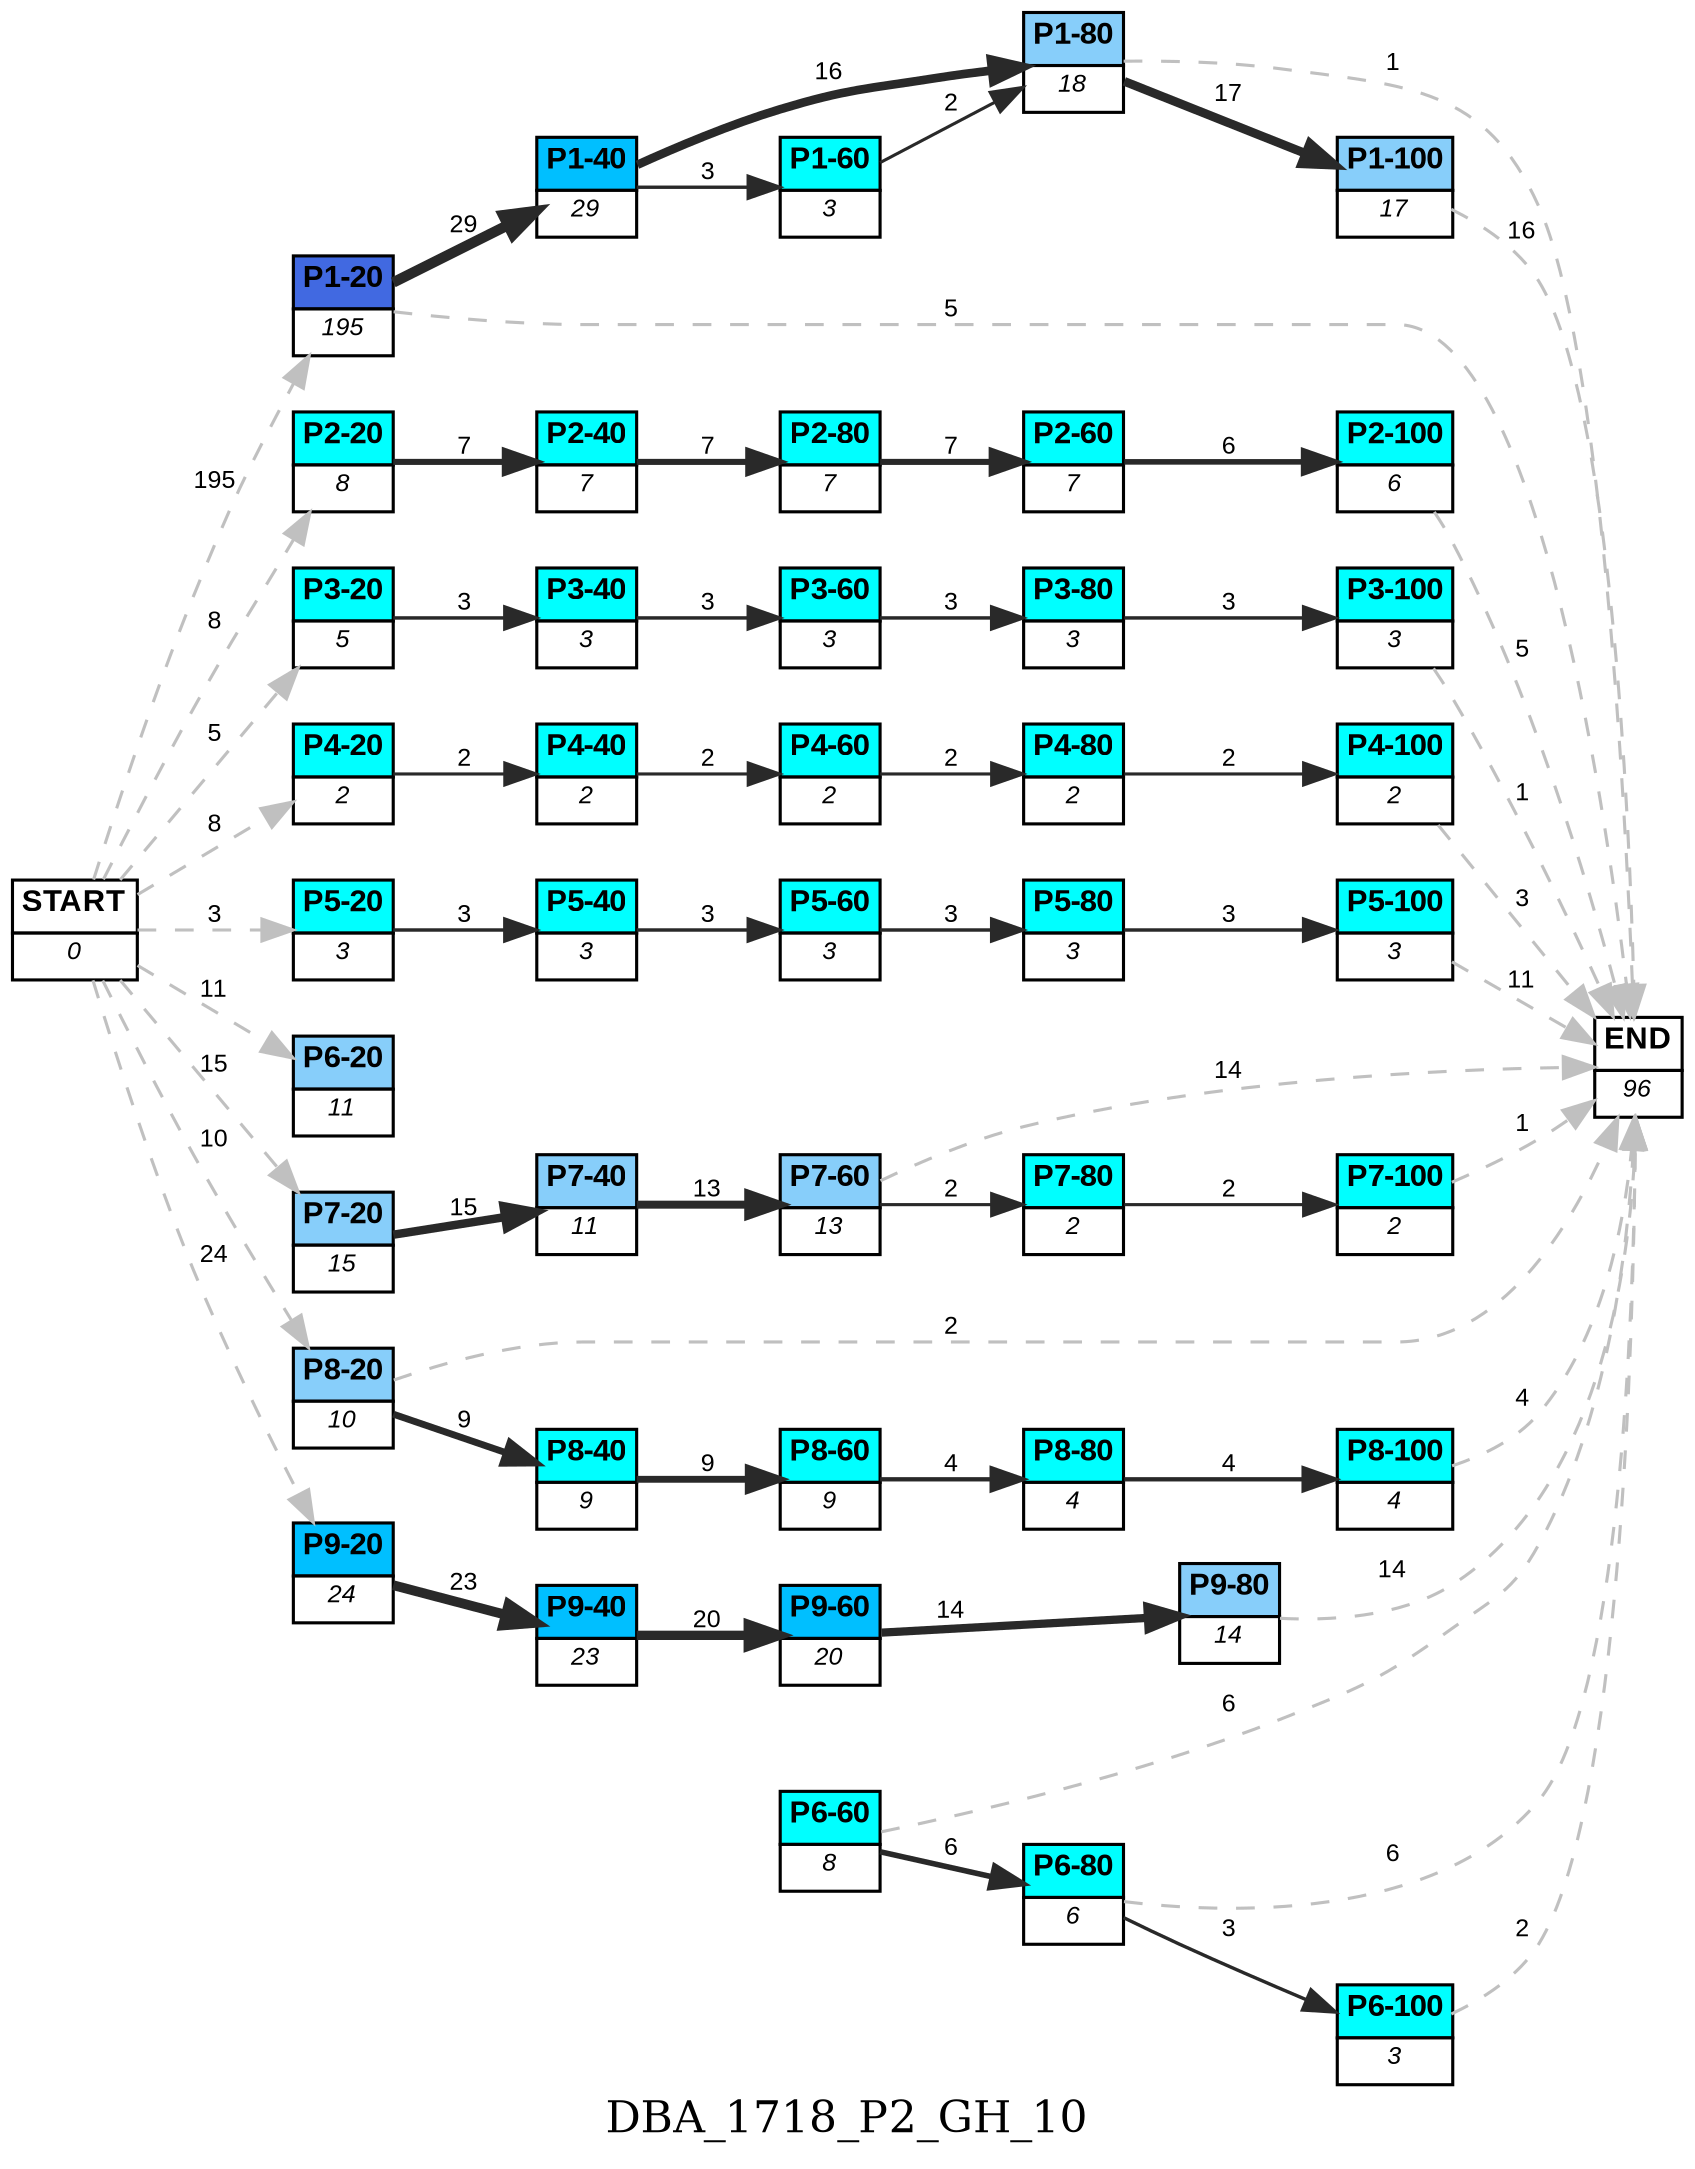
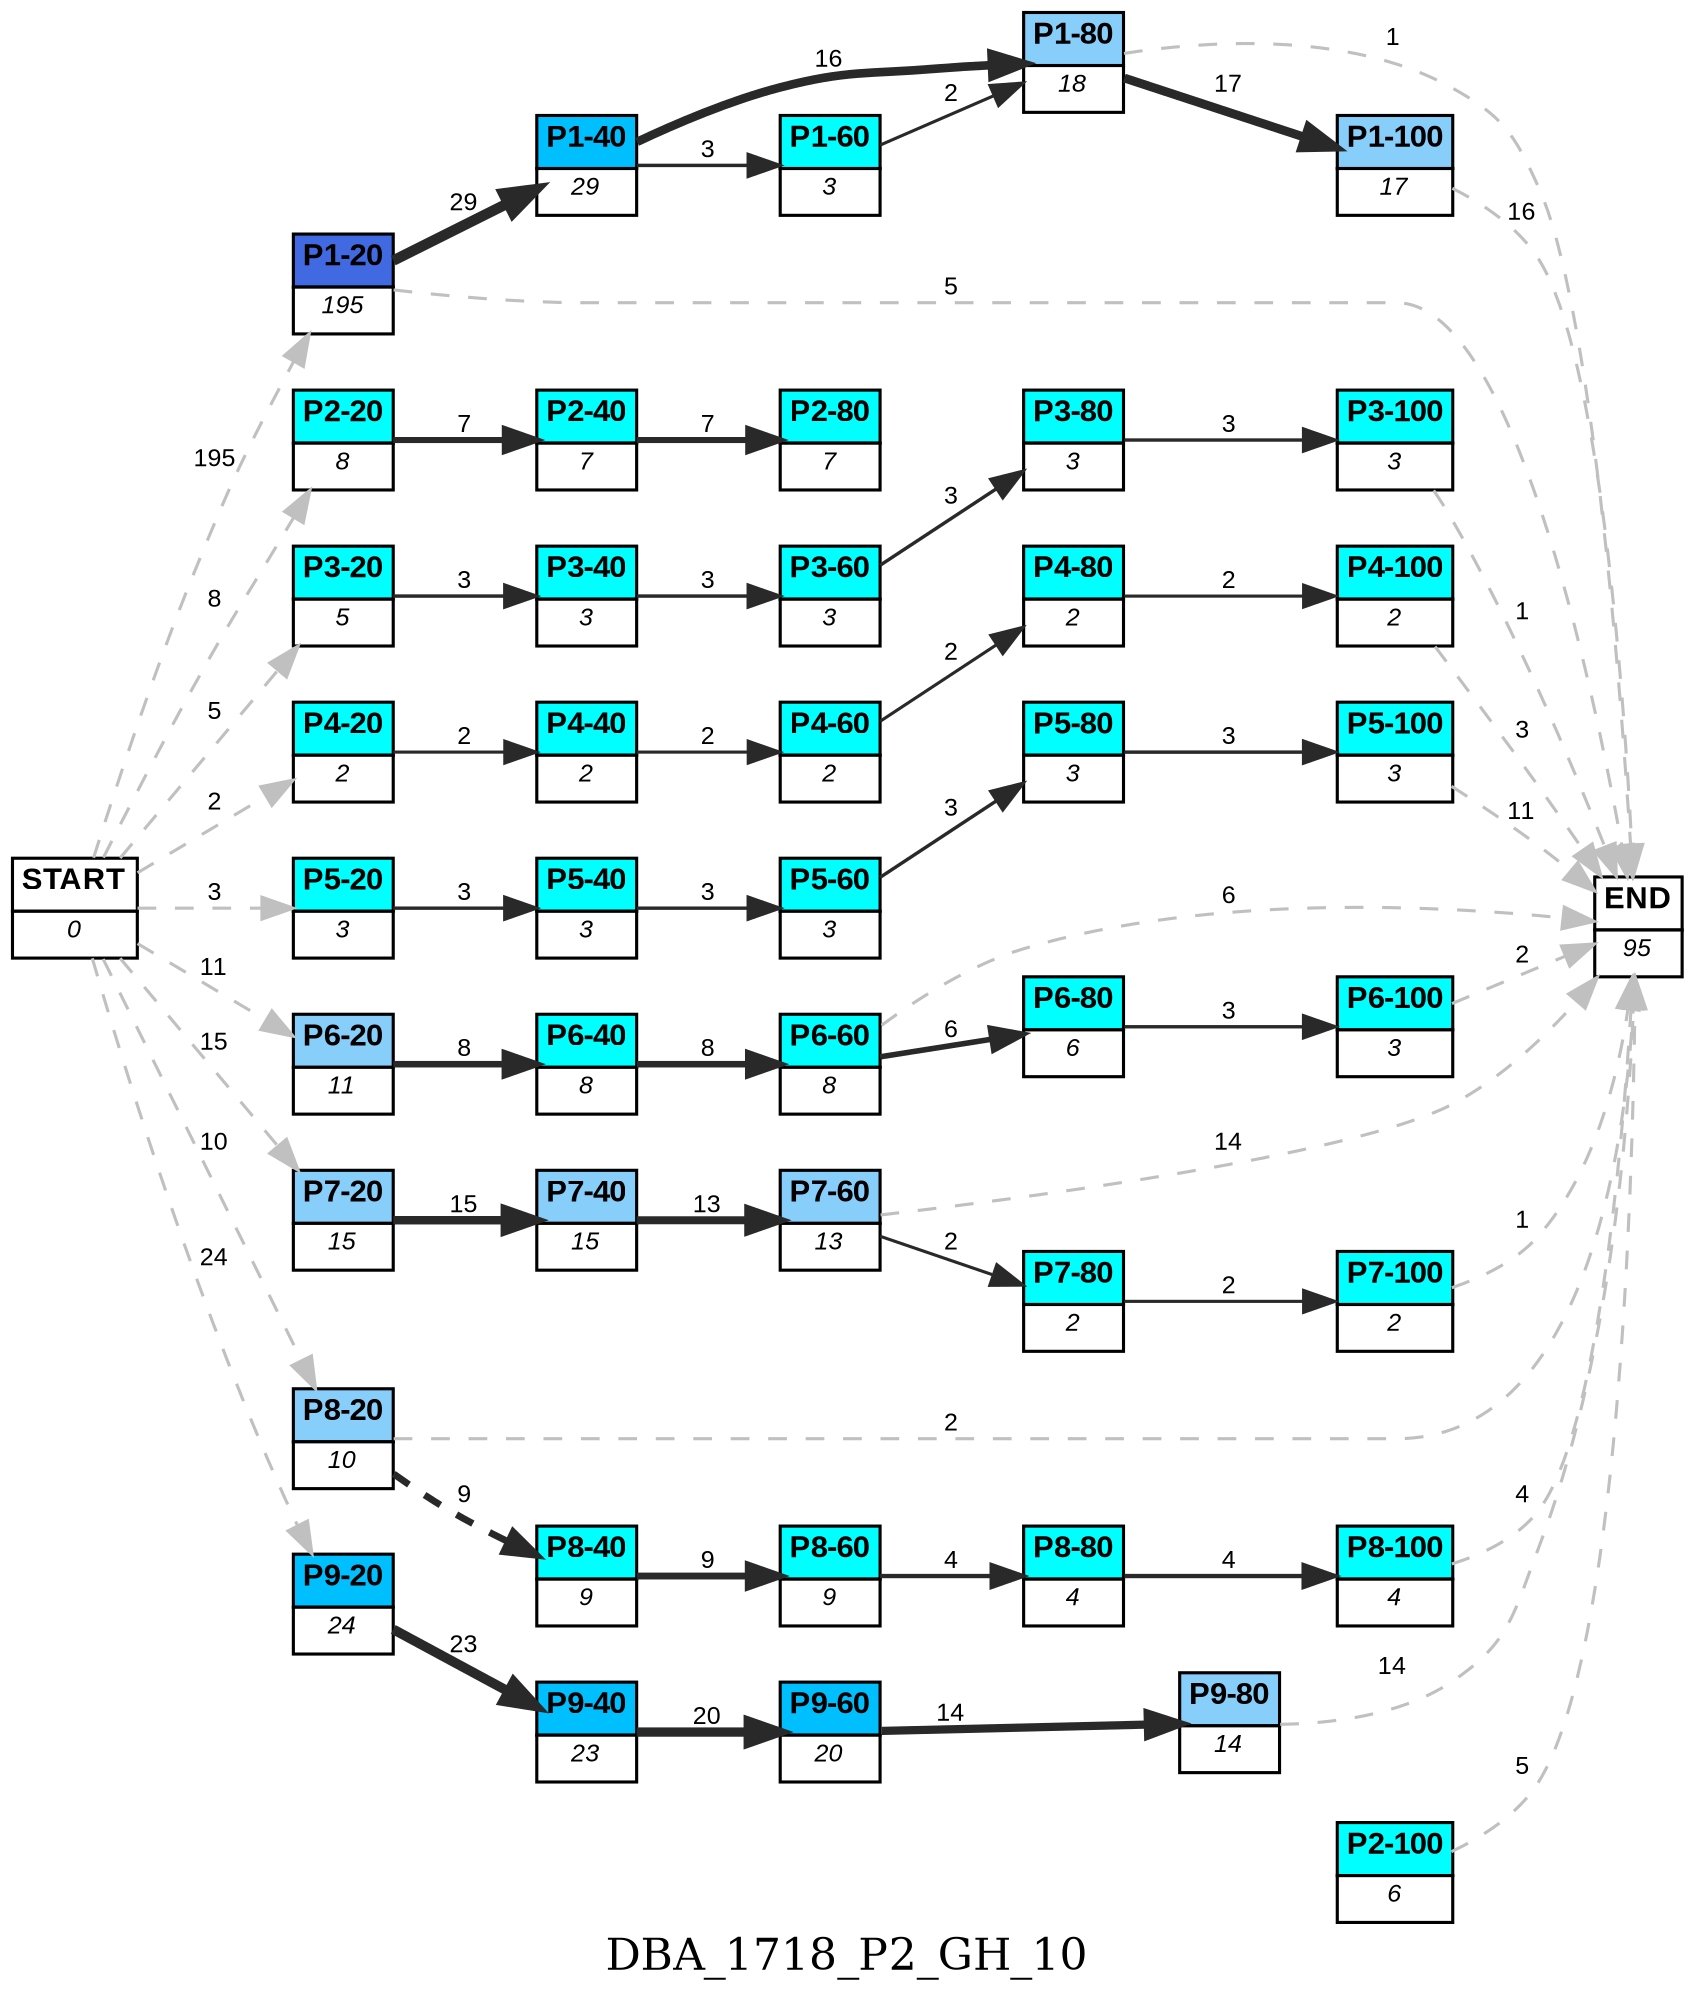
node "P2-60": removed
edge "START" -> "P4-20": label "8" -> "2"
node "P6-40": added
node "END": text "96" -> "95"
node "P7-40": text "11" -> "15"
edge "P8-20" -> "P8-40": style solid -> dashed
edge "P6-80" -> "END": removed, label "6"
